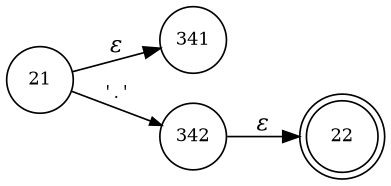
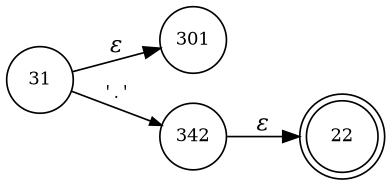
node "341": label "341" -> "301"
node "21": label "21" -> "31"
